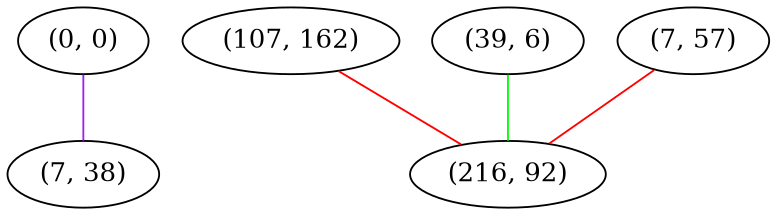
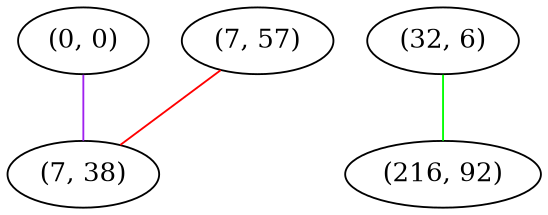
node "(107, 162)": removed
node "(39, 6)": label "(39, 6)" -> "(32, 6)"
edge "(7, 57)" -- "(216, 92)": now "(7, 57)" -- "(7, 38)"
